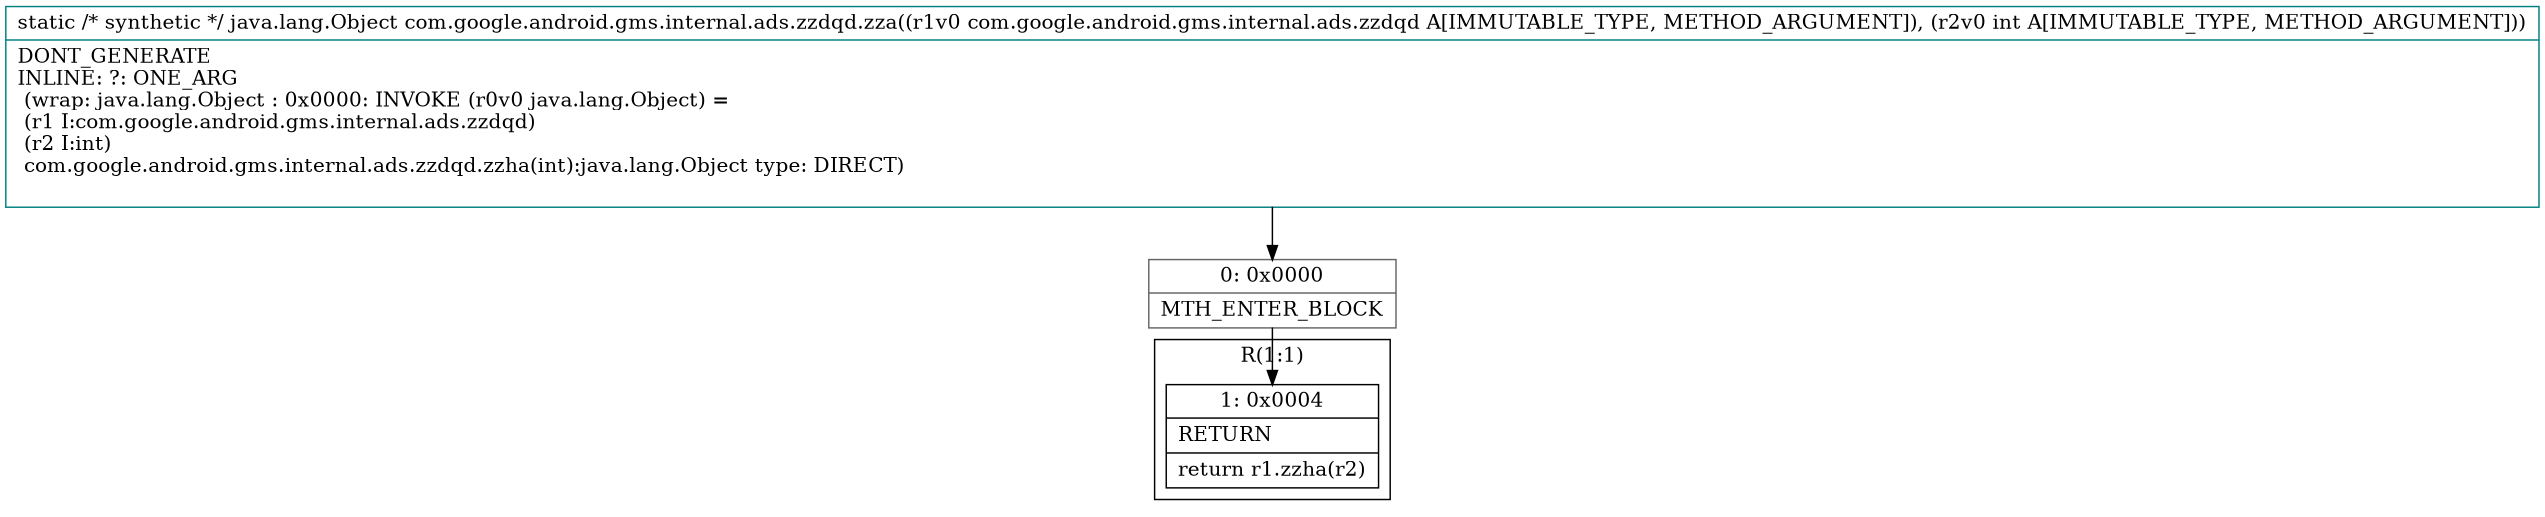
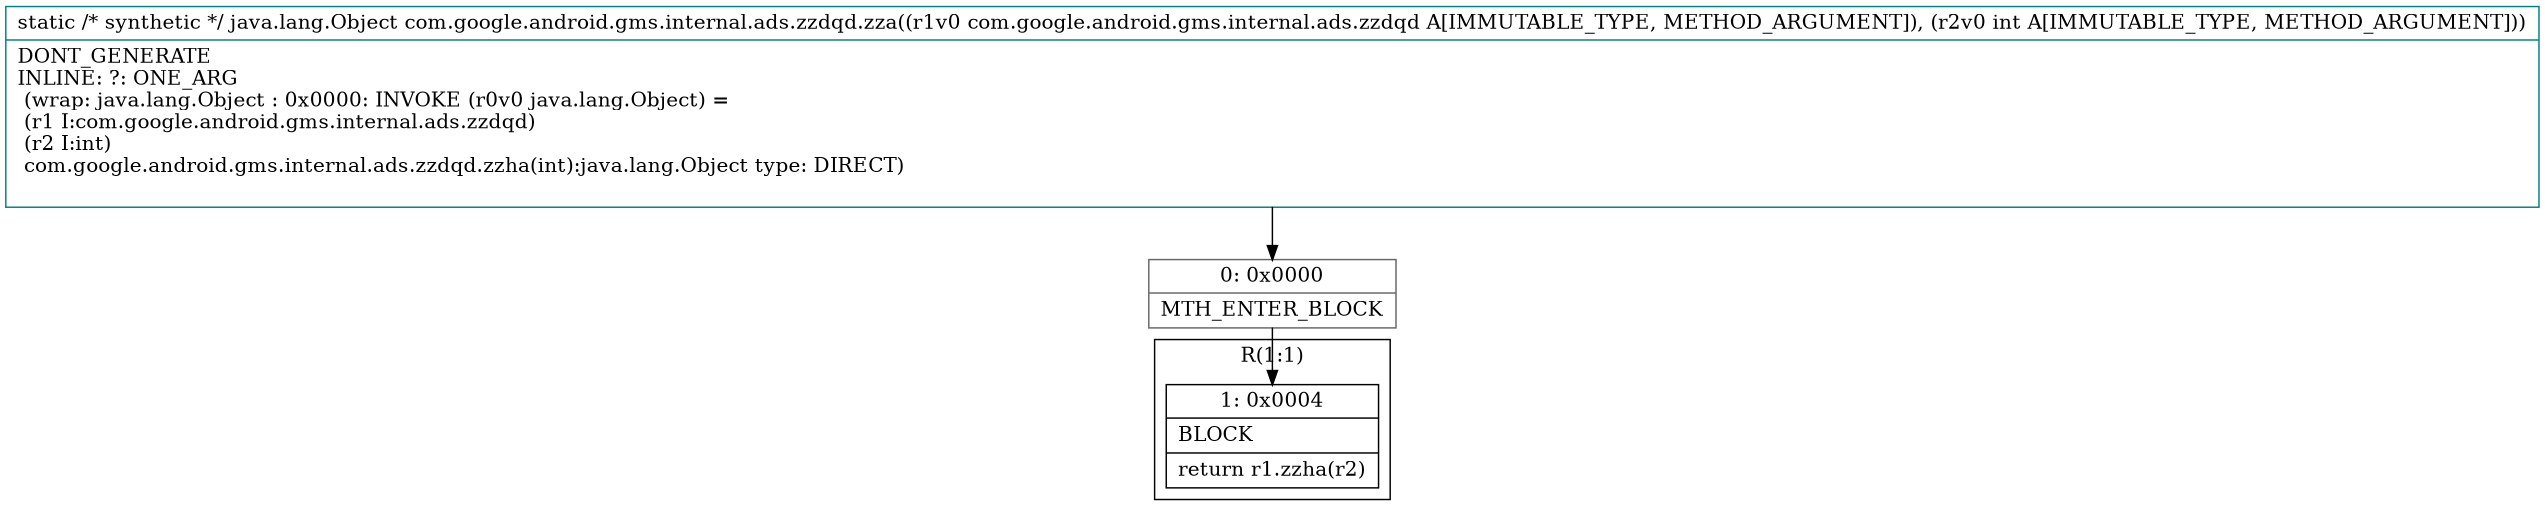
node "1: 0x0004": text "RETURN" -> "BLOCK"
